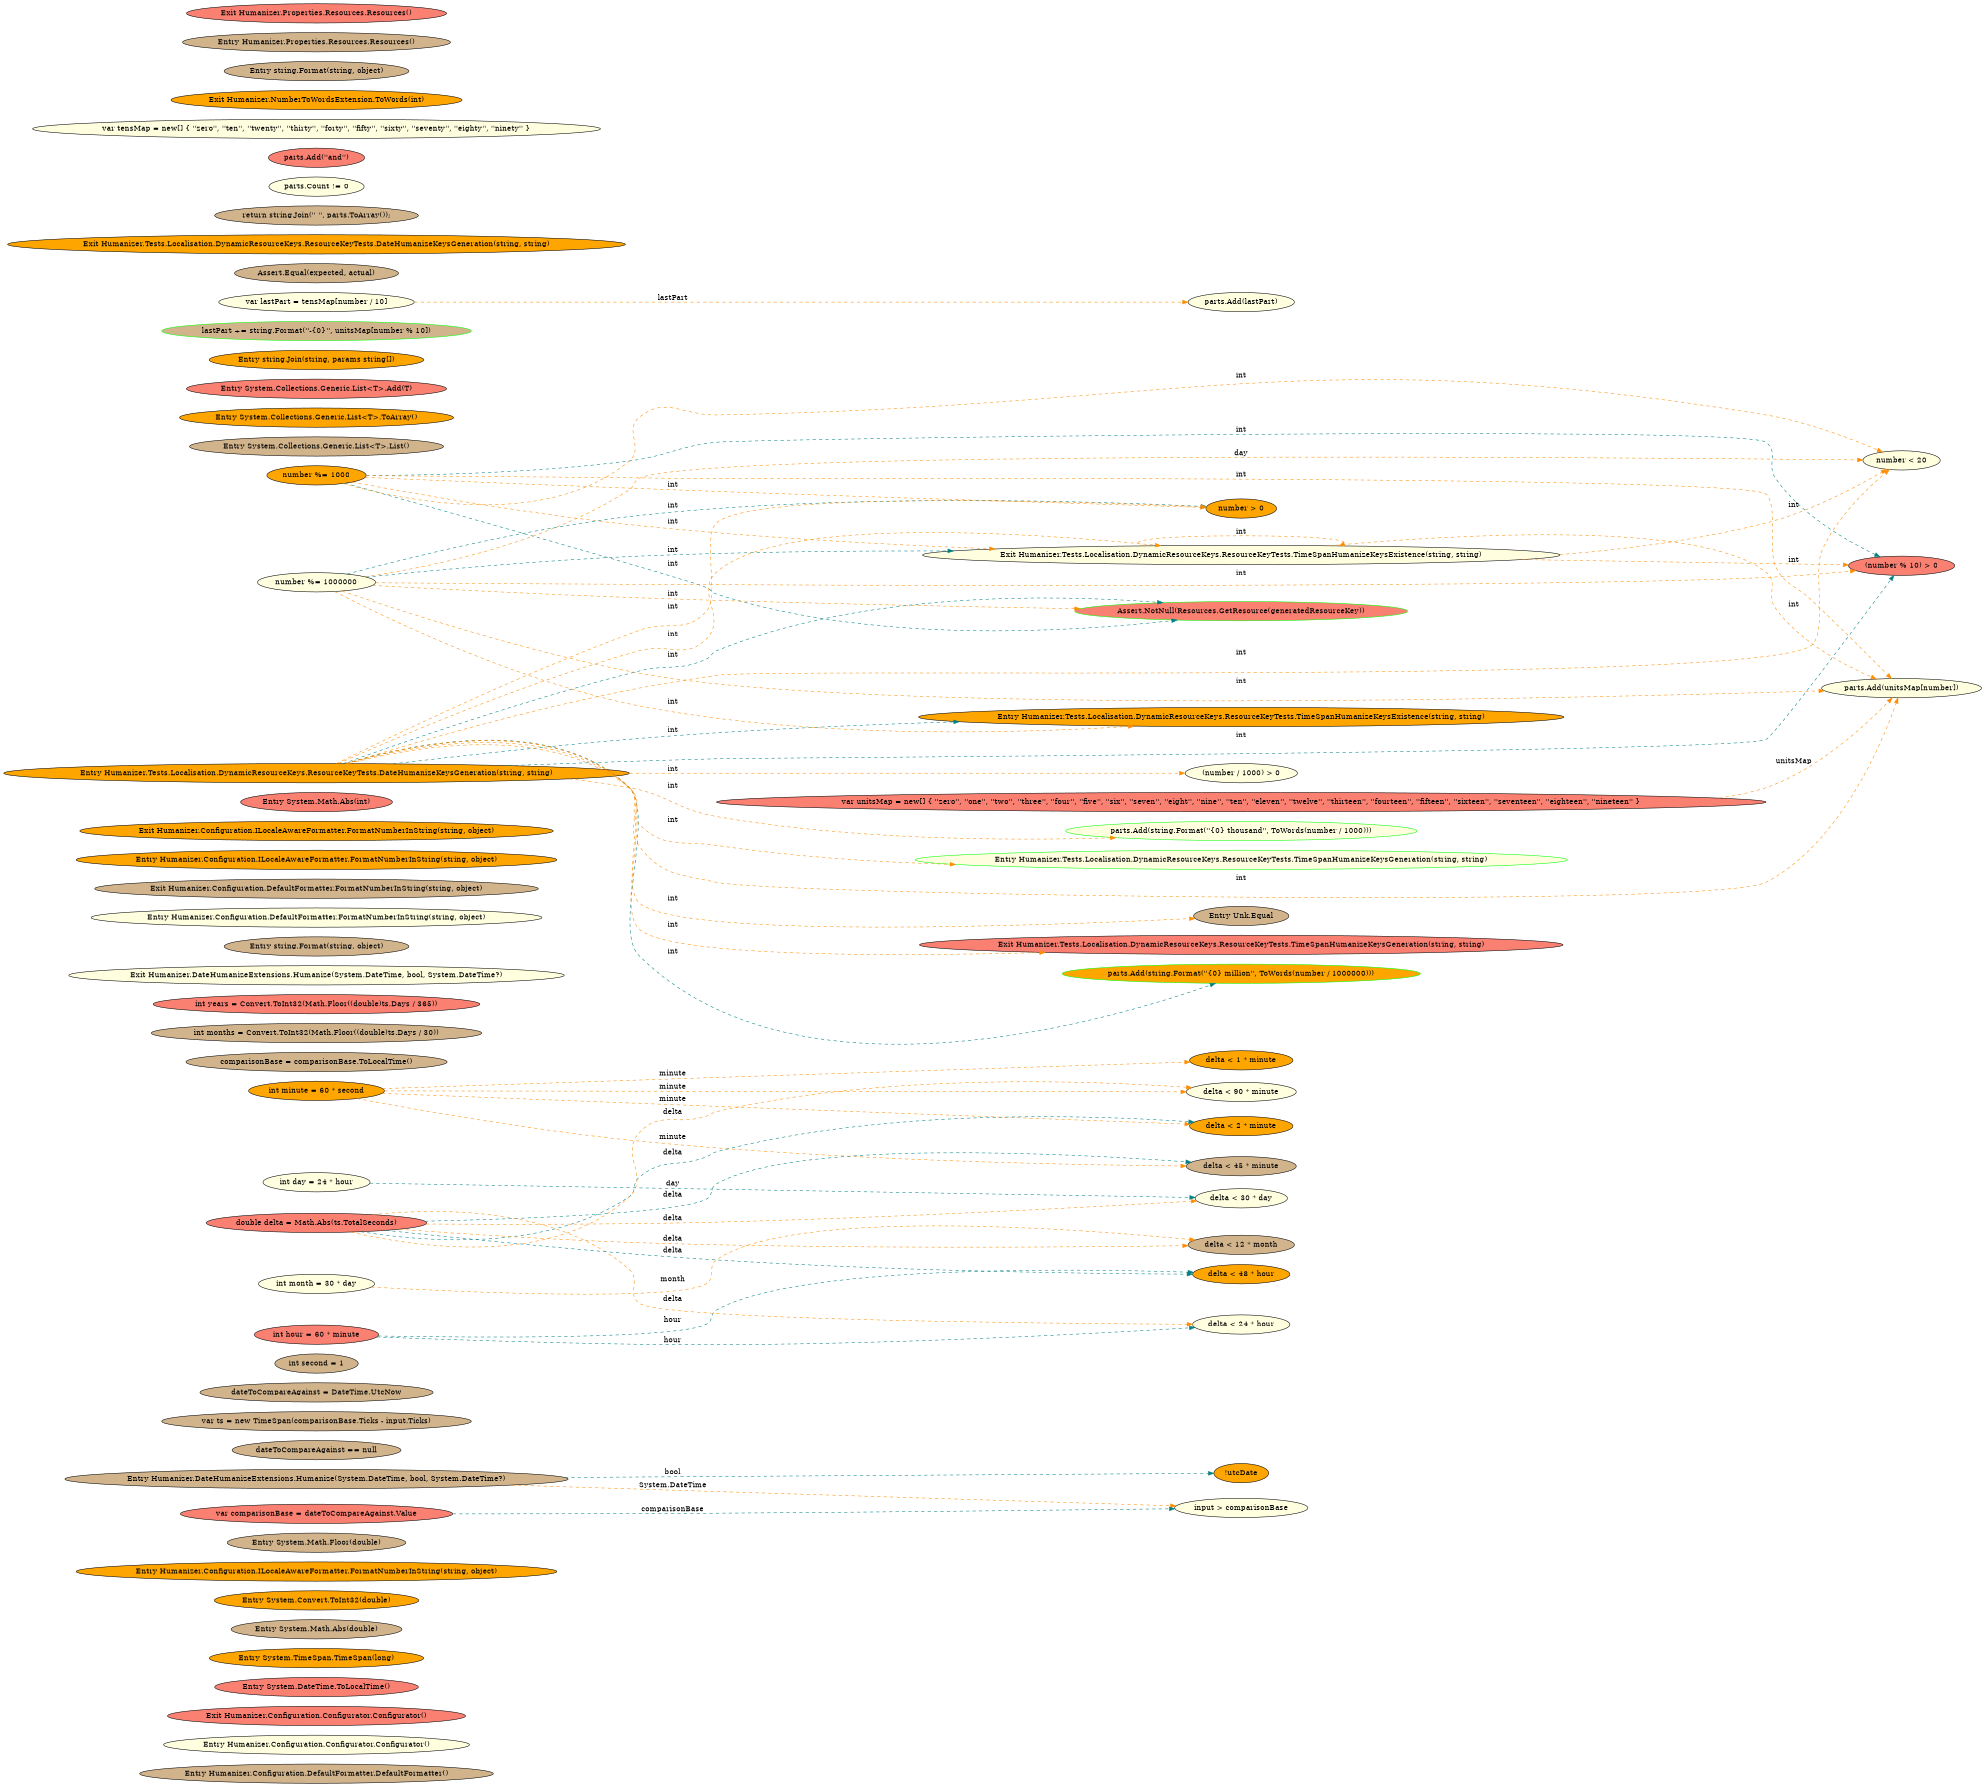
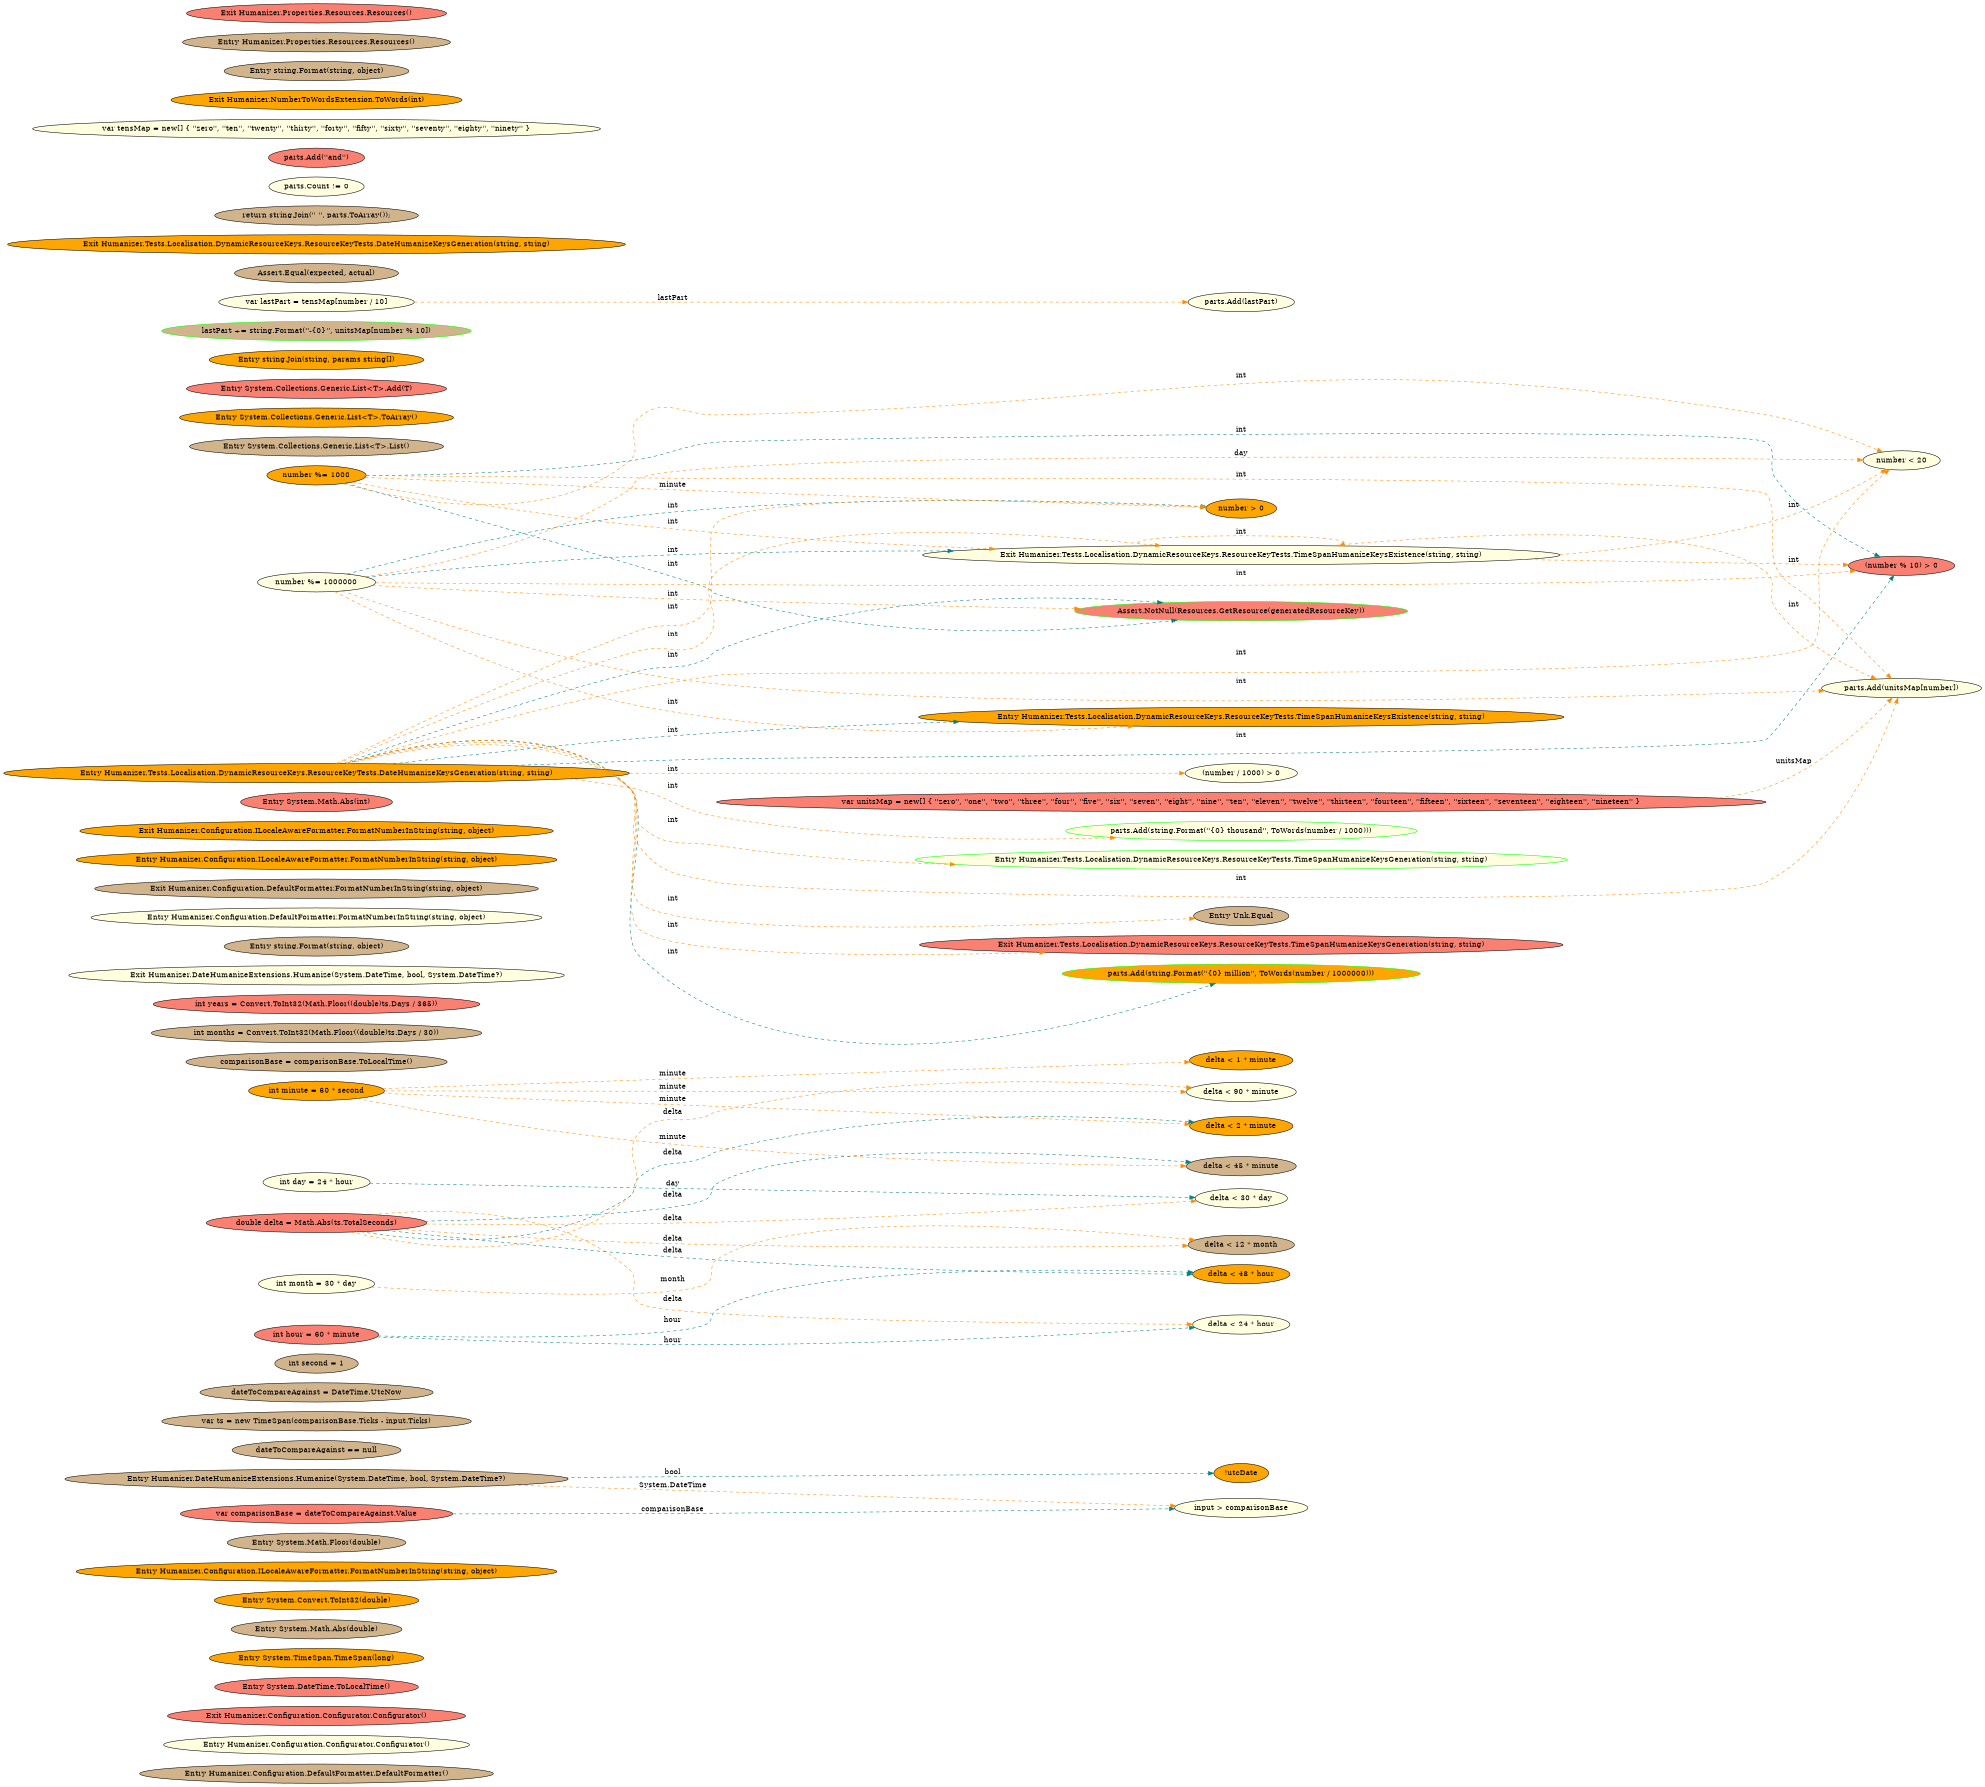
edge "number %= 1000" -> "number > 0": label "int" -> "minute"
